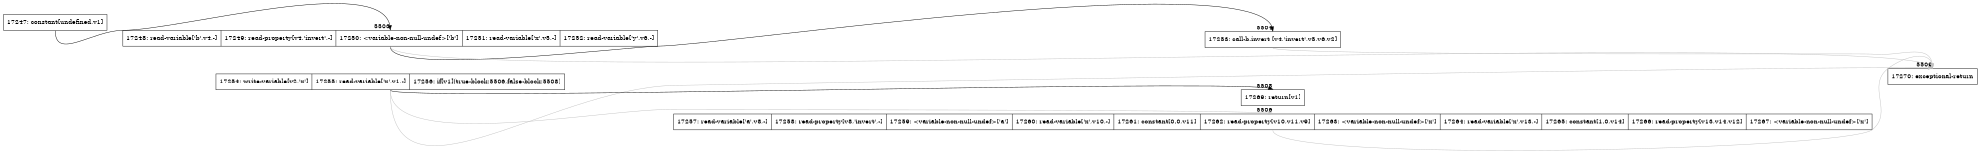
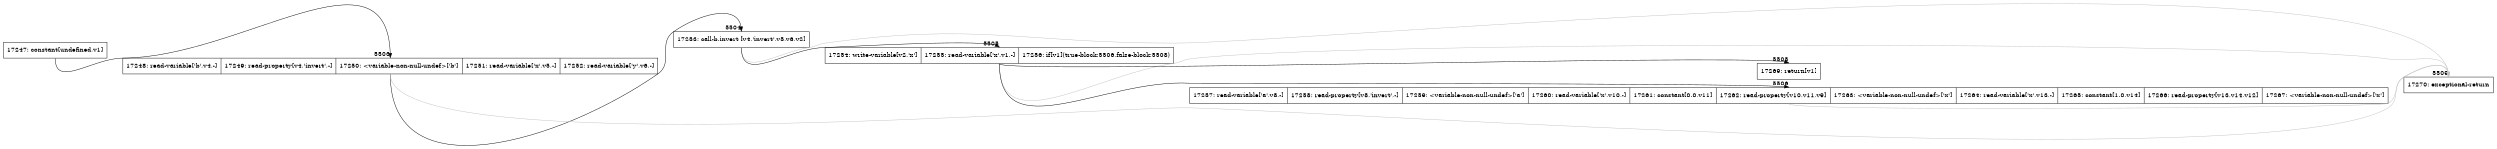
edge "17253: call-b.invert [v4,'invert',v5,v6,v2]" -> "17254: write-variable[v2,'x']": added
edge "17254: write-variable[v2,'x']" -> "17257: read-variable['a',v8,-]": color gray -> black
